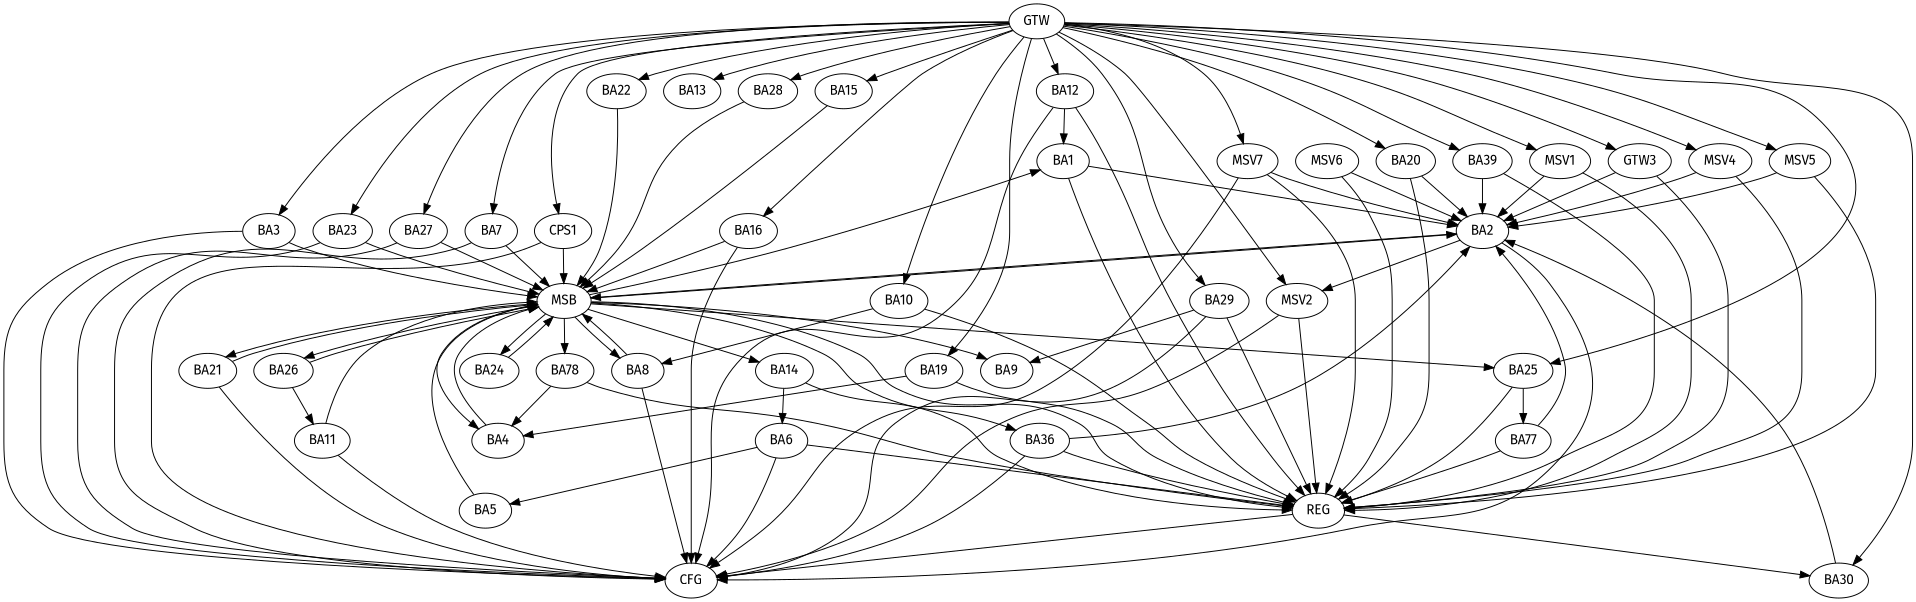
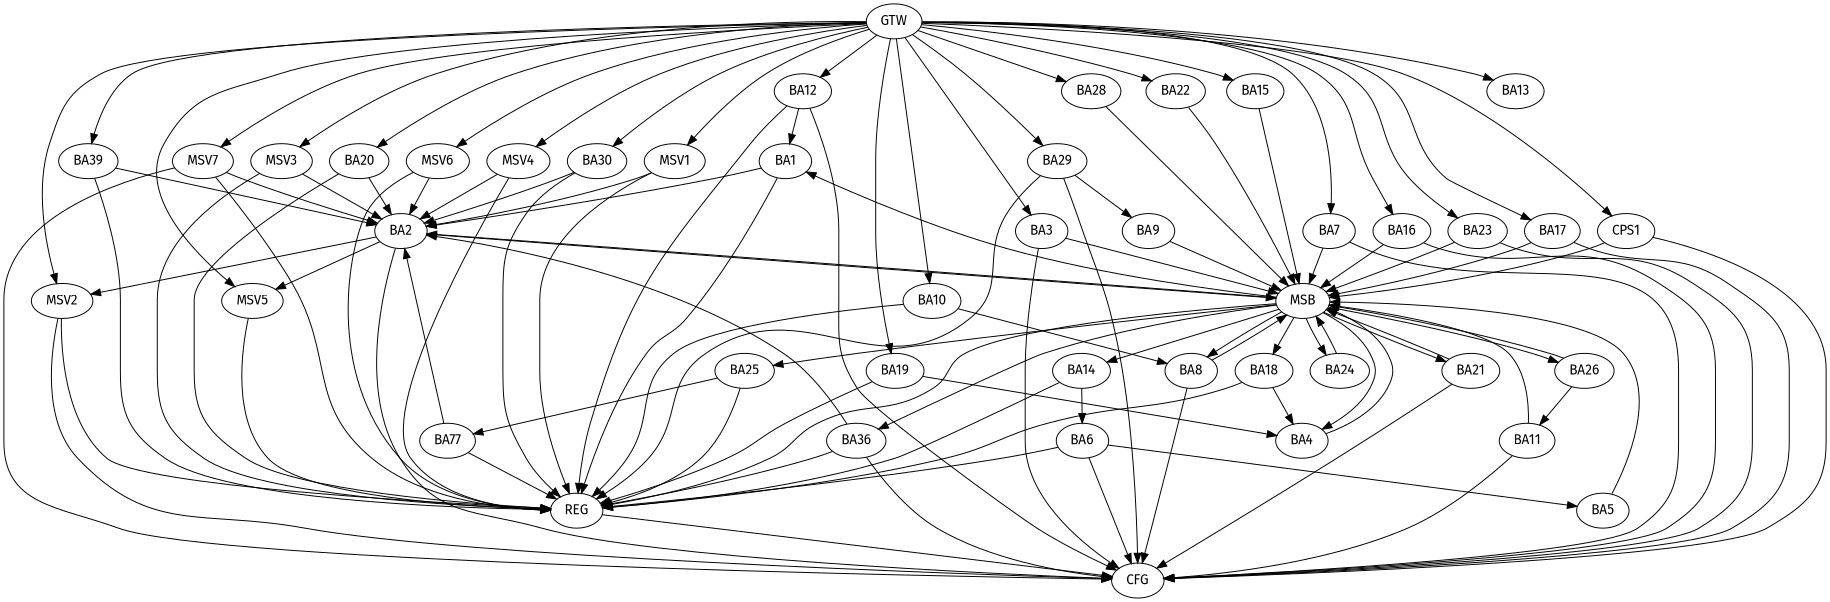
edge "GTW" -> "BA25": now "GTW" -> "MSV6"
node "GTW3": label "GTW3" -> "MSV3"
edge "MSV5" -> "BA2": reversed
node "BA27": label "BA27" -> "BA17"
edge "MSB" -> "BA9": reversed
node "BA78": label "BA78" -> "BA18"
edge "REG" -> "BA30": reversed
